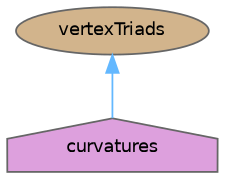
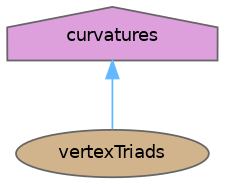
edge "curvatures" -> "vertexTriads": reversed
